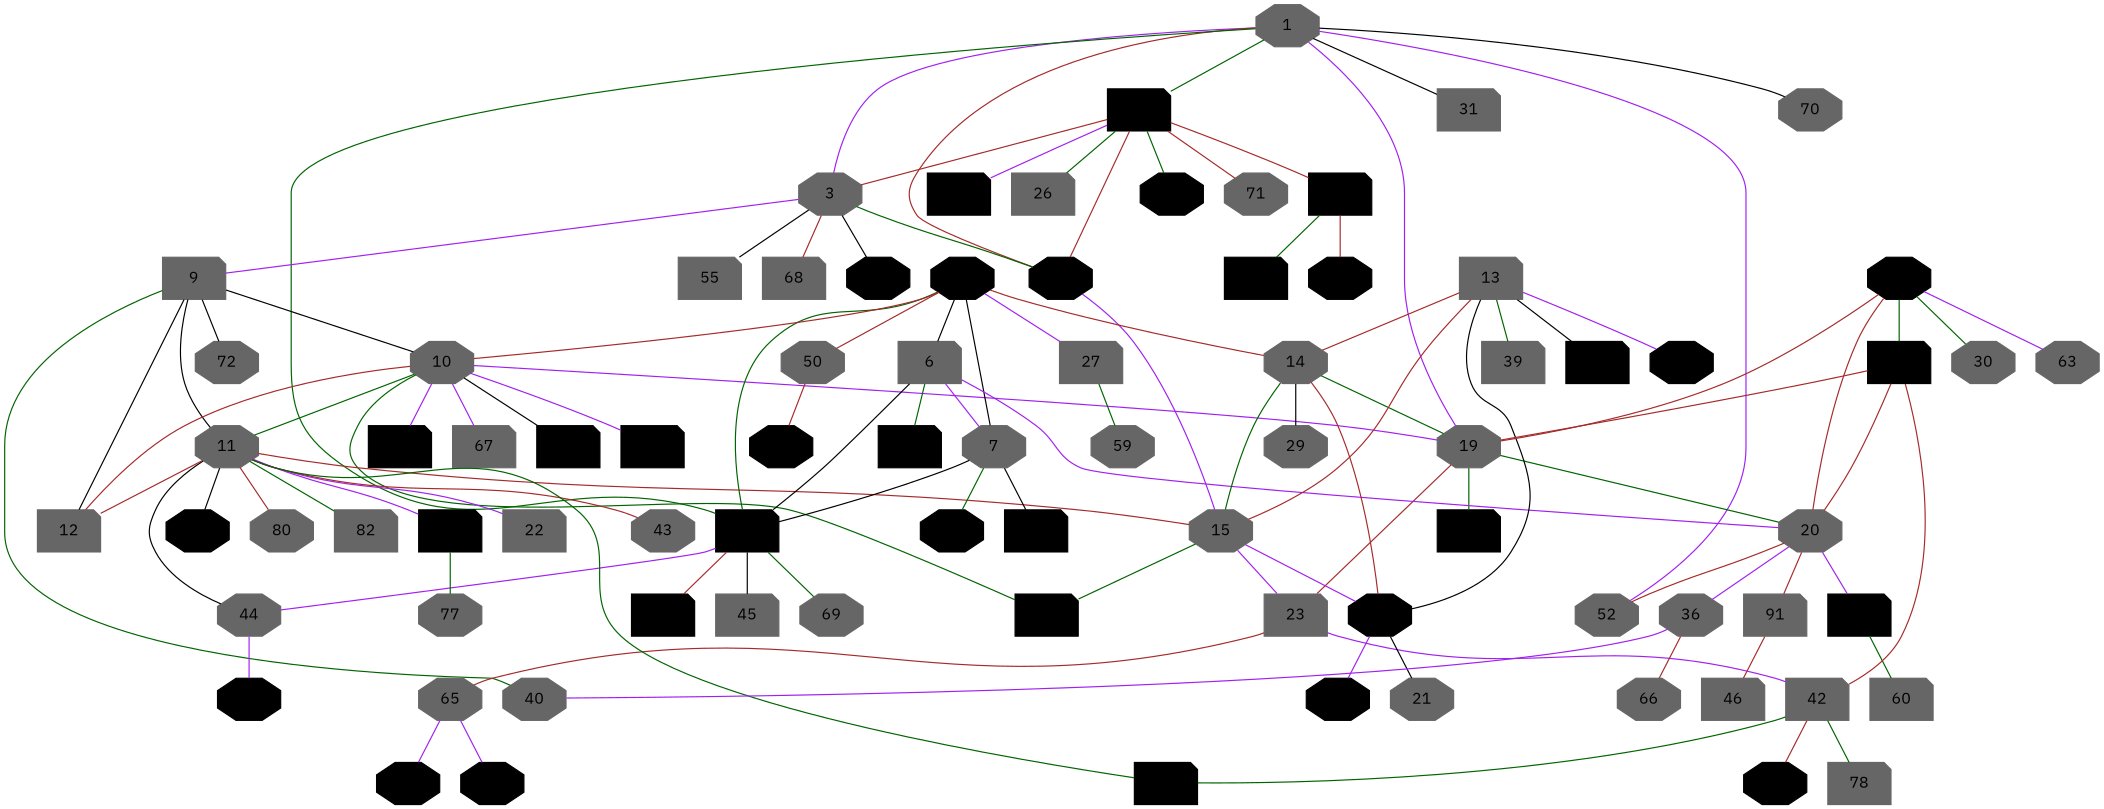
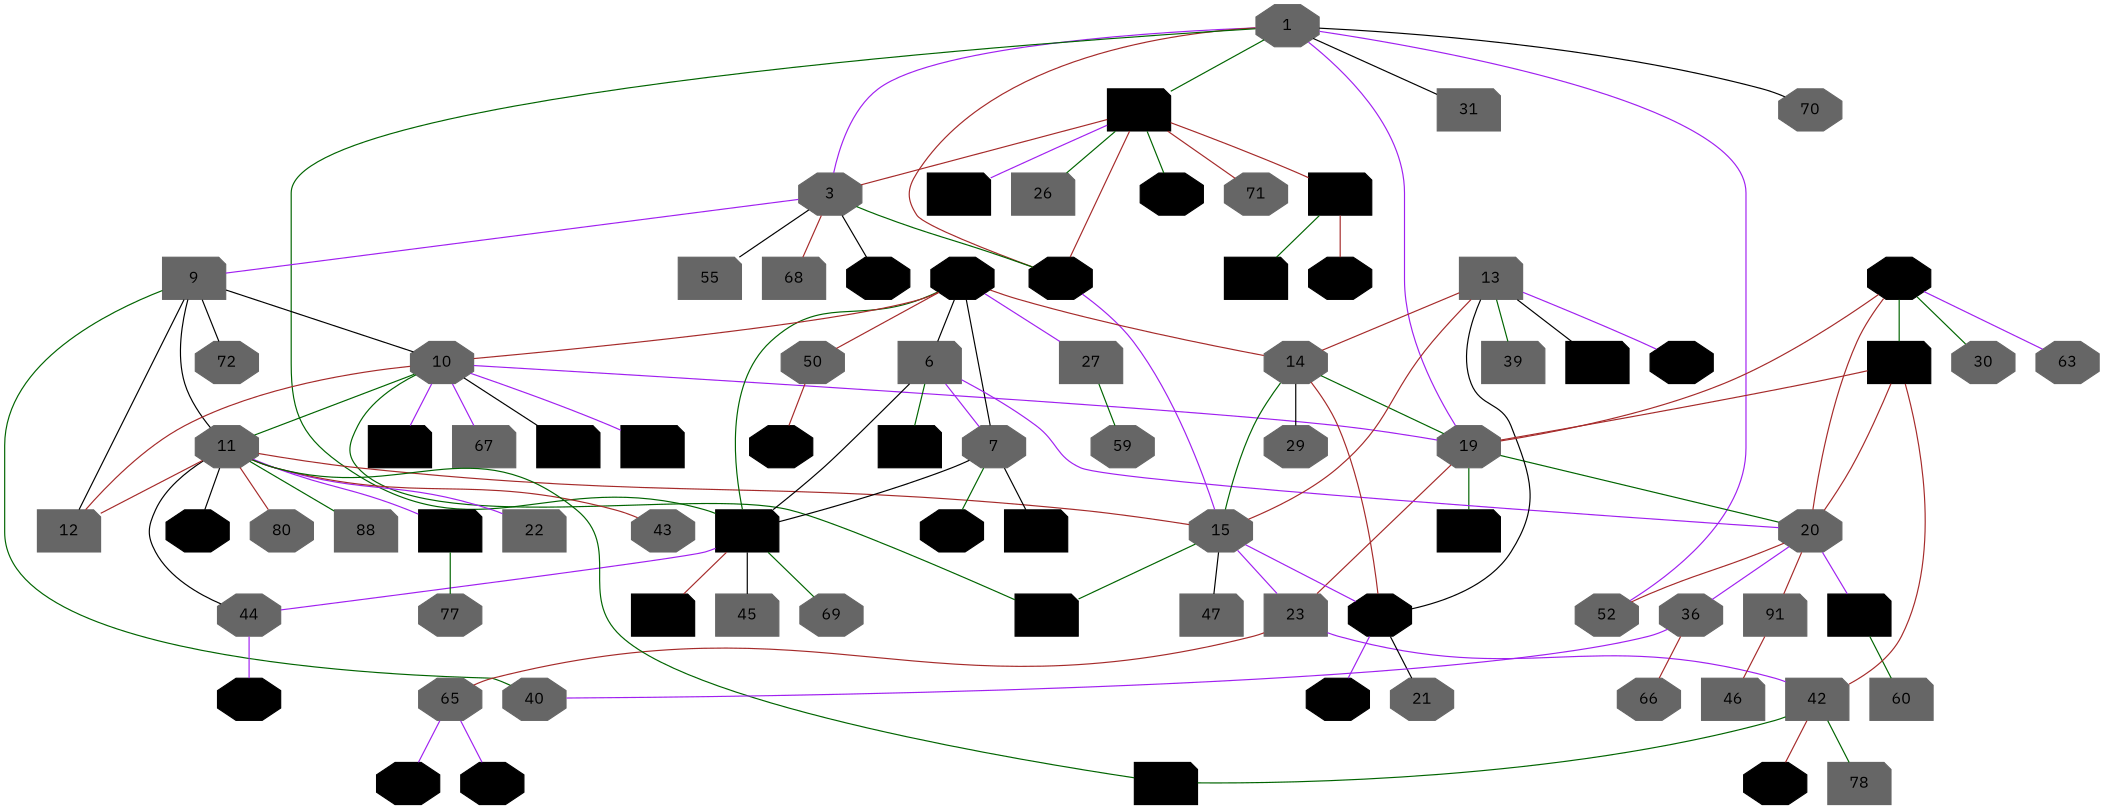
node "82": label "82" -> "88"
node "47": added
